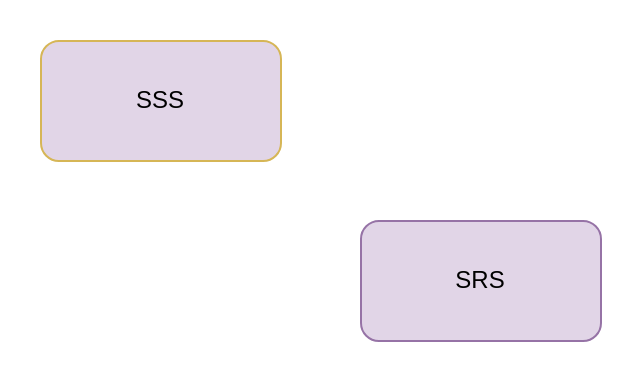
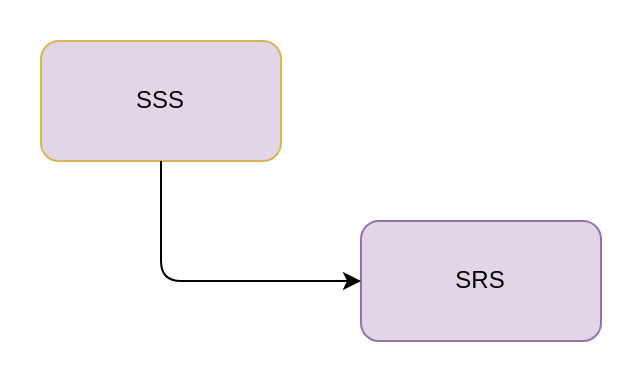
edge "SSS" -> "SRS": added
